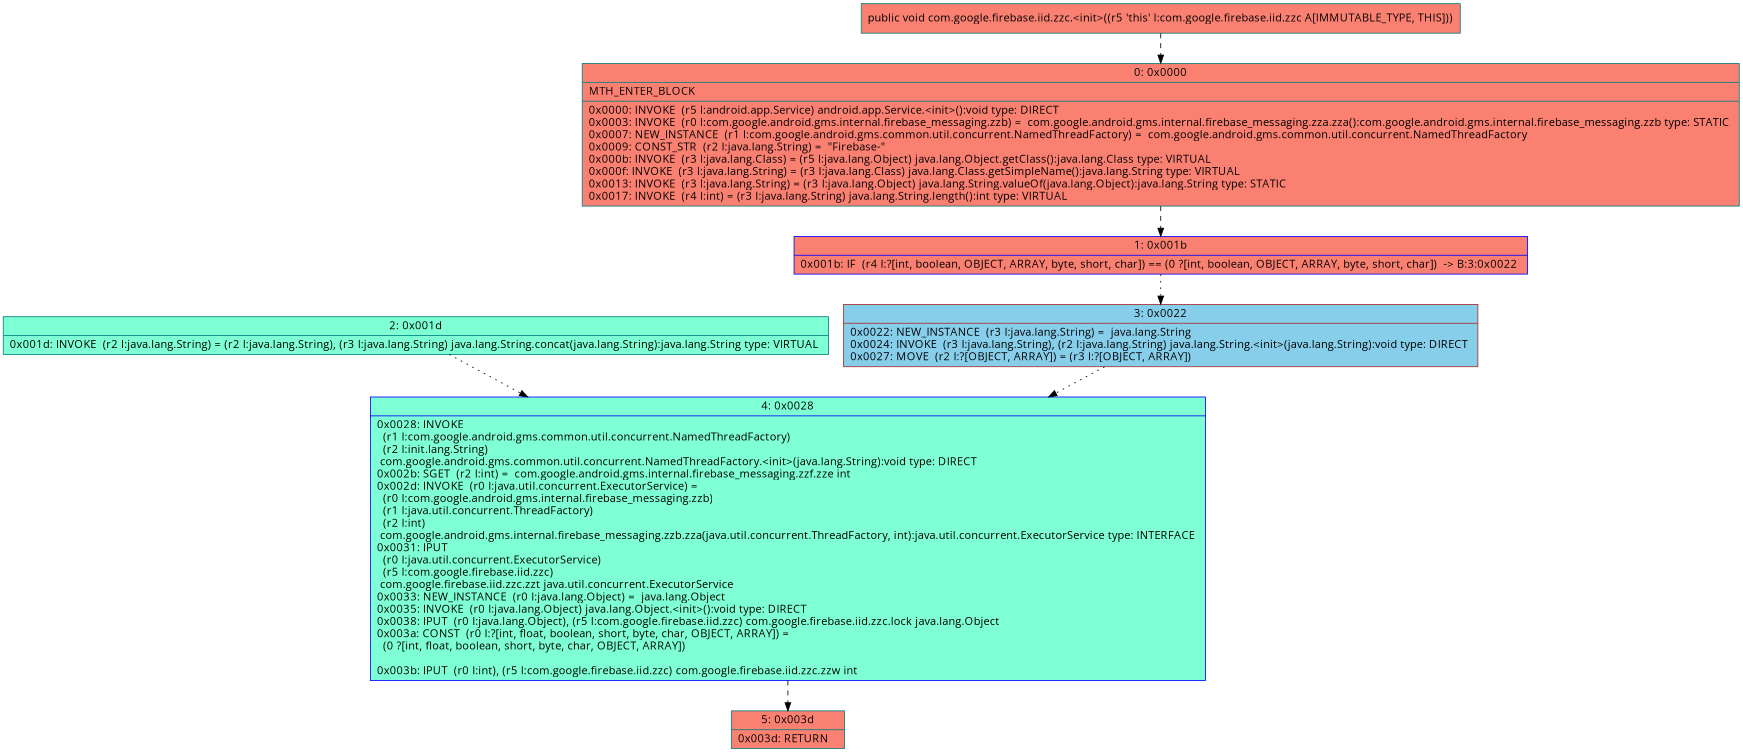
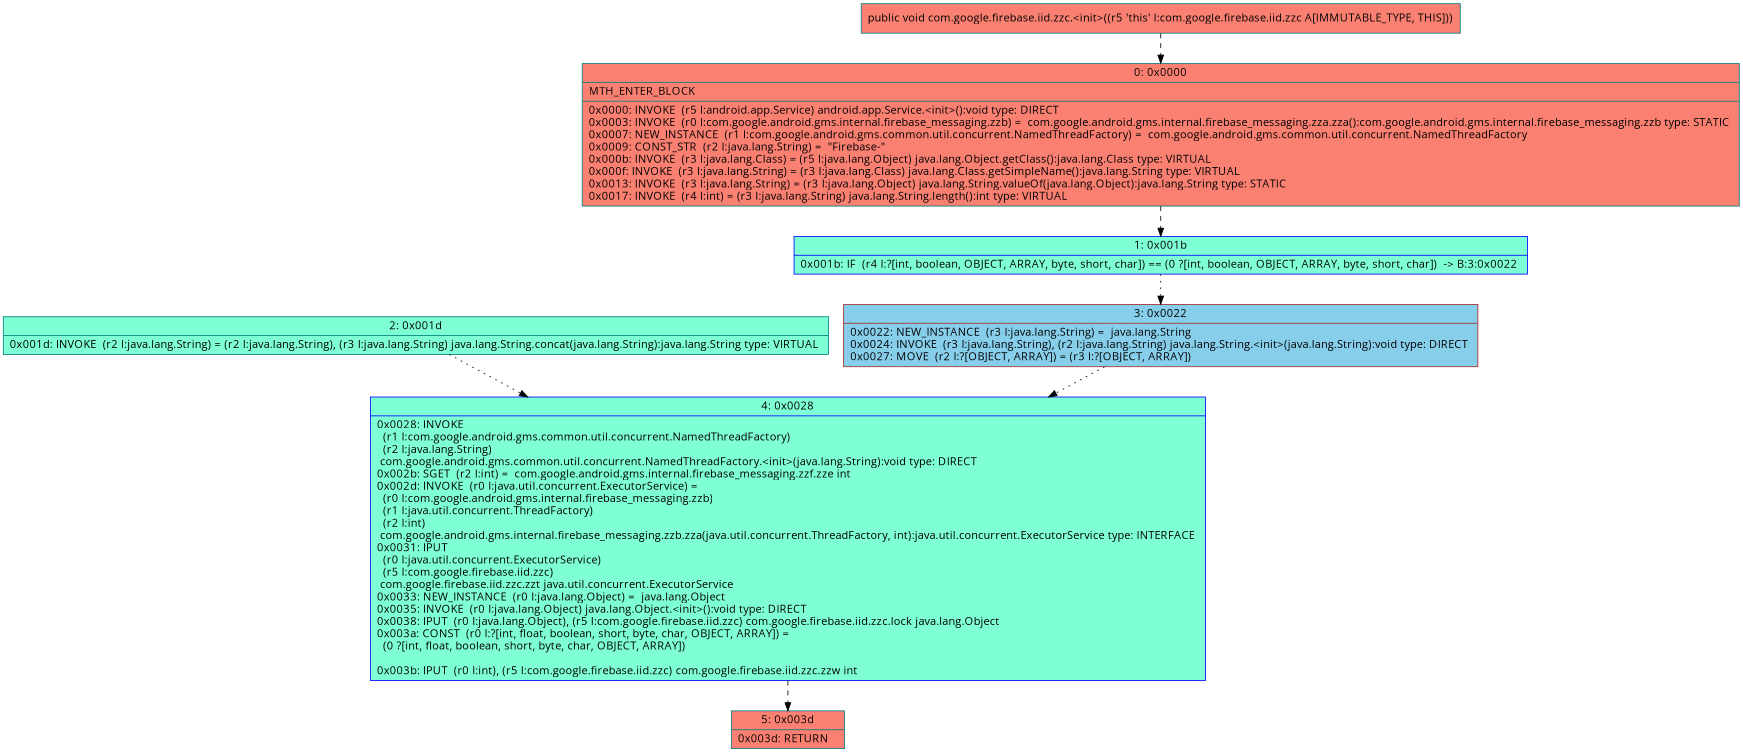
node "1: 0x001b": fillcolor salmon -> aquamarine
node "4: 0x0028": text "(r2 I:init.lang.String)" -> "(r2 I:java.lang.String)"
